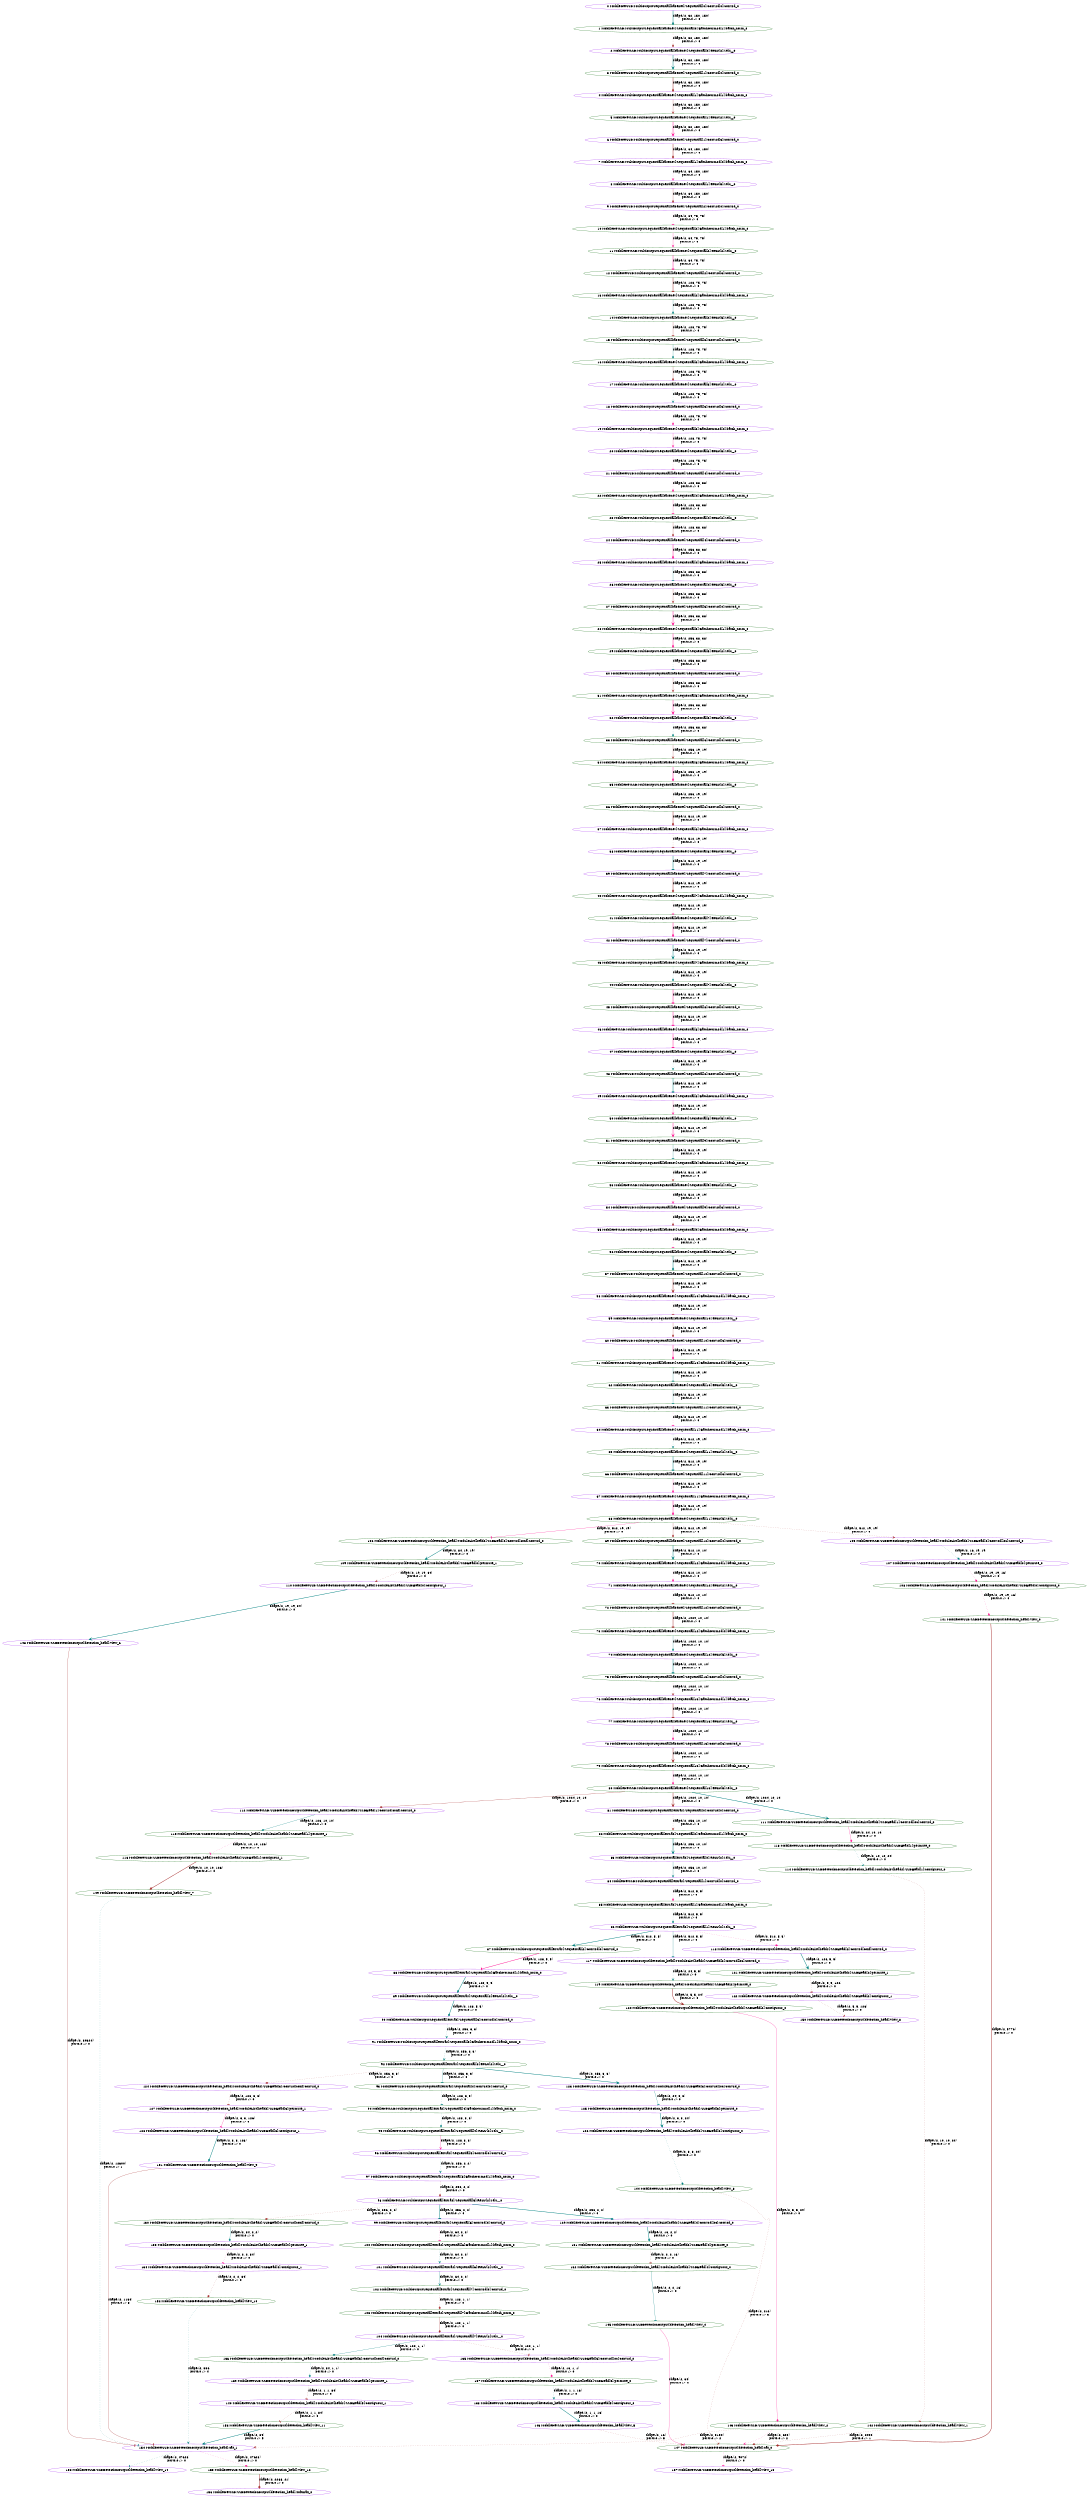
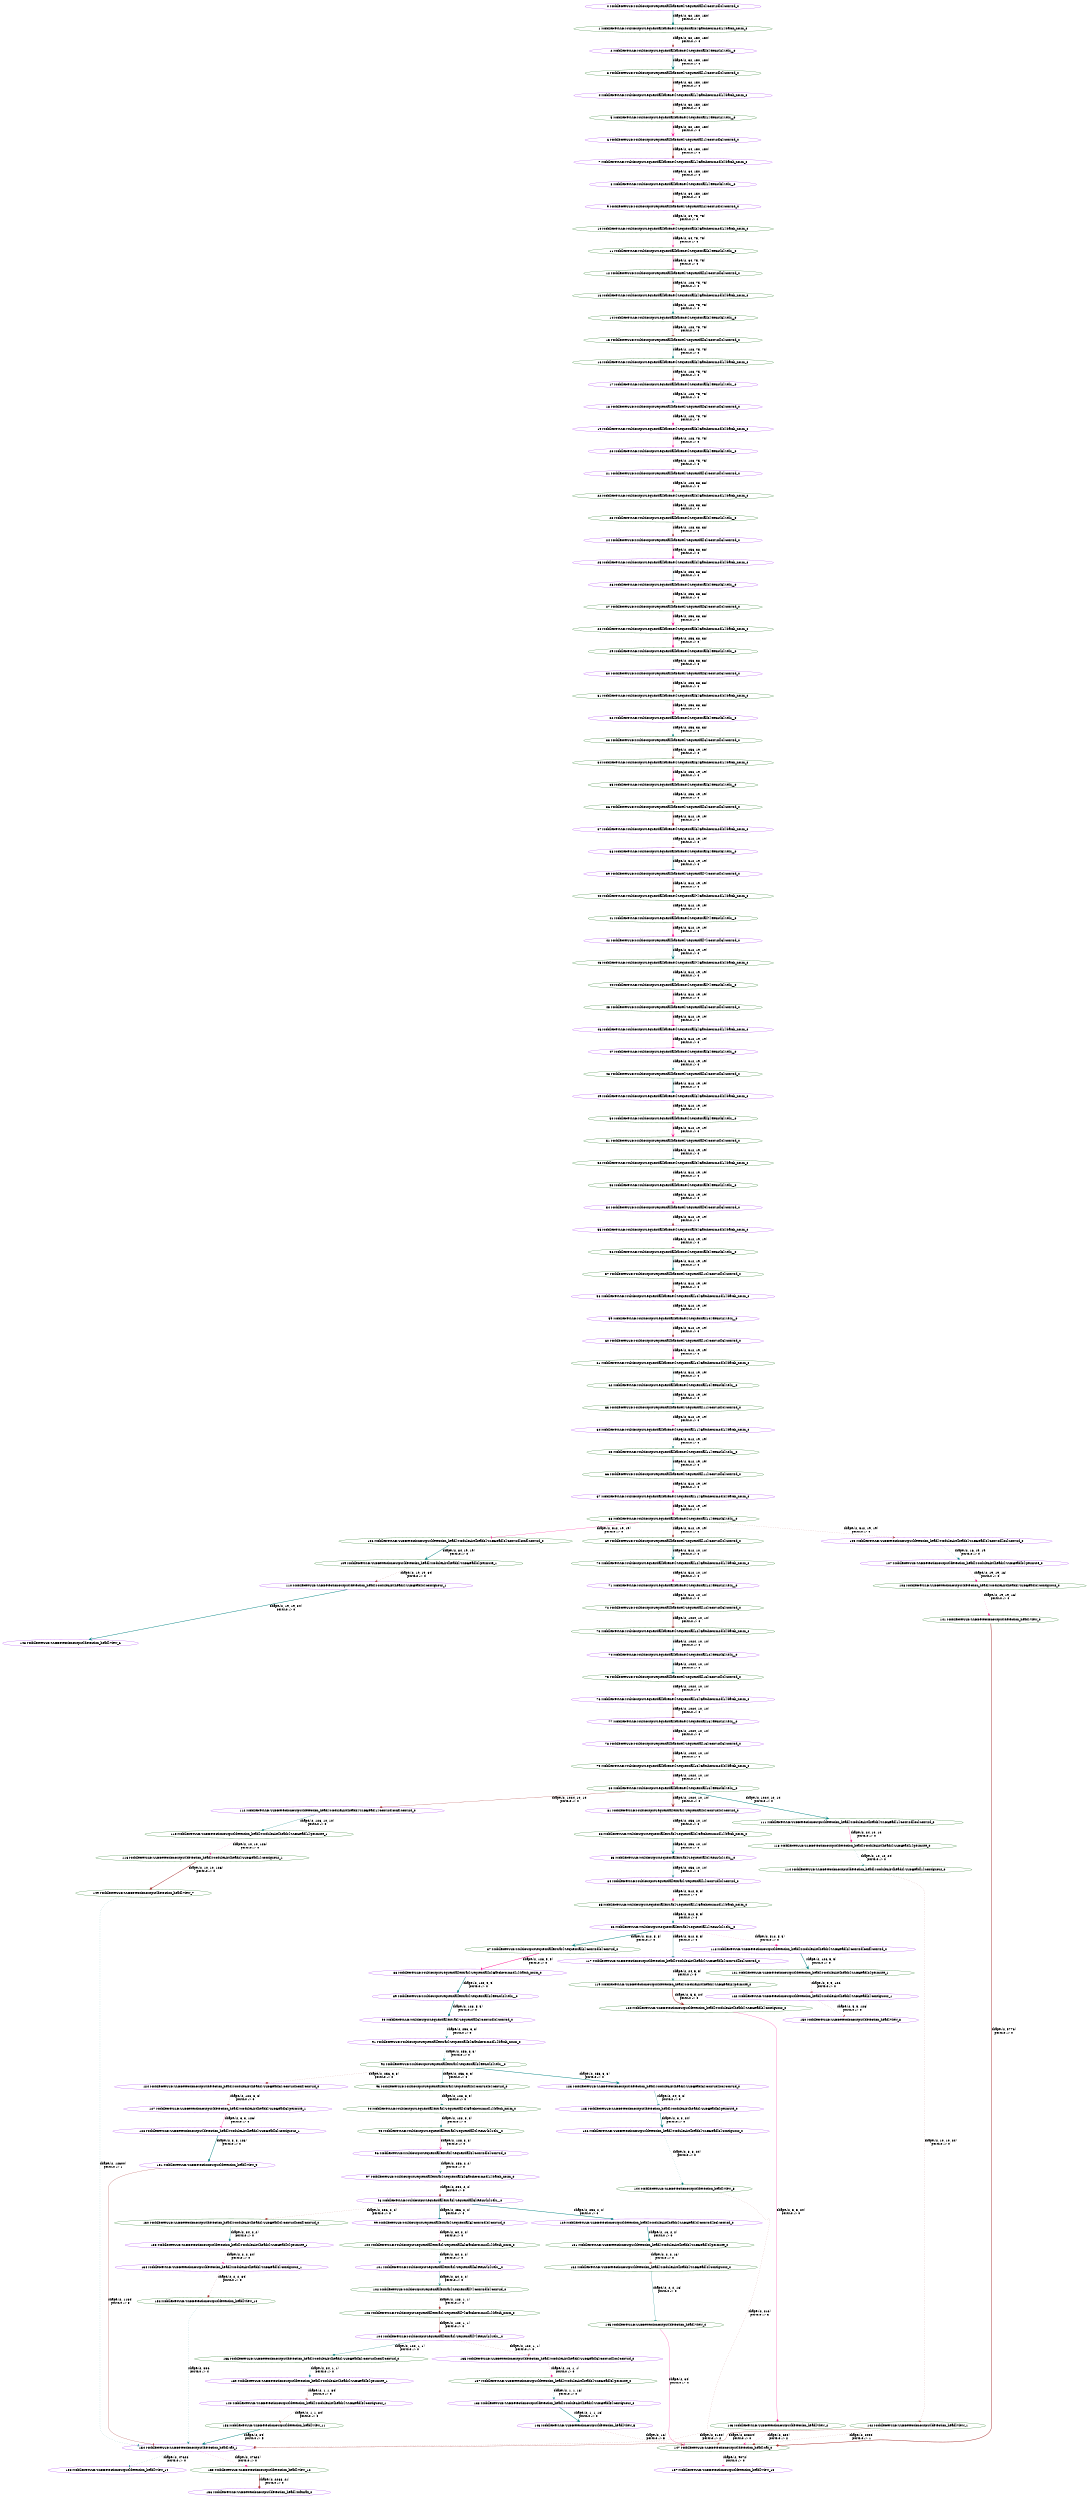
edge "148 MobileNetSSD/SSDDetectionOutput[detection_head]/view_6" -> "154 MobileNetSSD/SSDDetectionOutput[detection_head]/cat_1": now "142 MobileNetSSD/SSDDetectionOutput[detection_head]/view_1" -> "154 MobileNetSSD/SSDDetectionOutput[detection_head]/cat_1"
